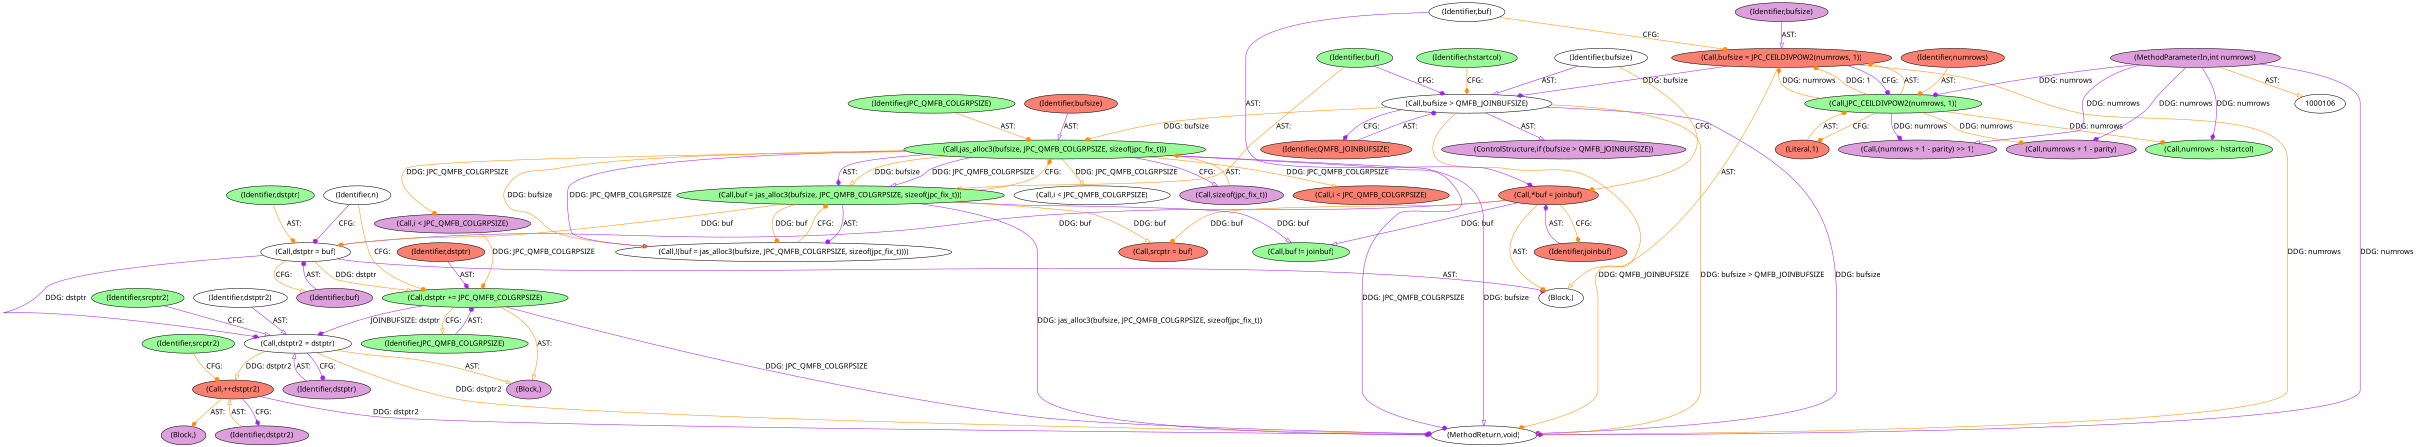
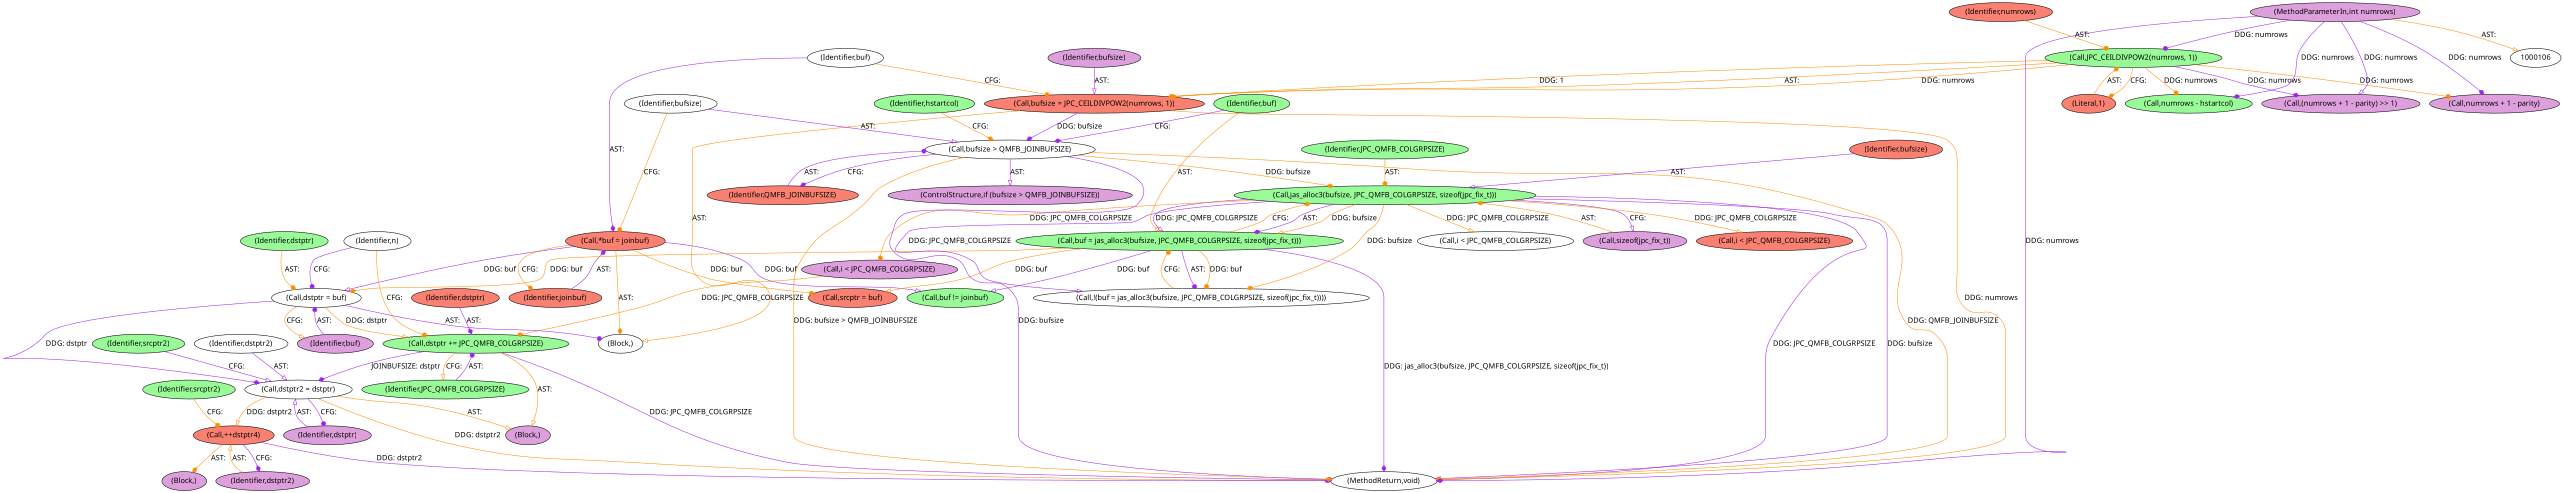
edge "(Call,bufsize = JPC_CEILDIVPOW2(numrows, 1))" -> "(Call,JPC_CEILDIVPOW2(numrows, 1))": removed, label "CFG:"
node "(Call,++dstptr2)": label "(Call,++dstptr2)" -> "(Call,++dstptr4)"
